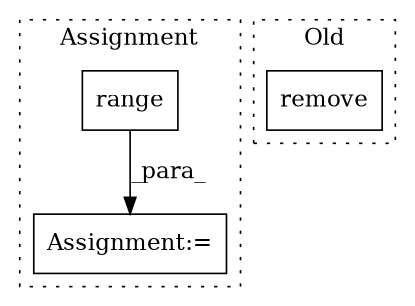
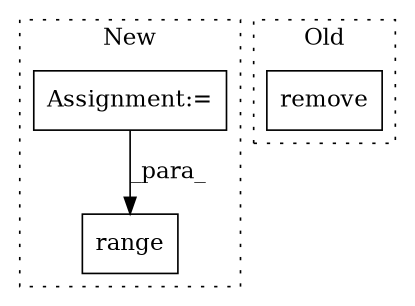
cluster "Assignment": label "Assignment" -> "New"
edge "range" -> "Assignment:=": reversed
